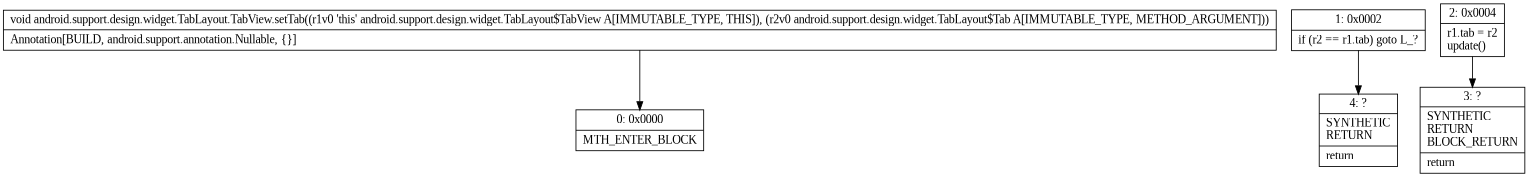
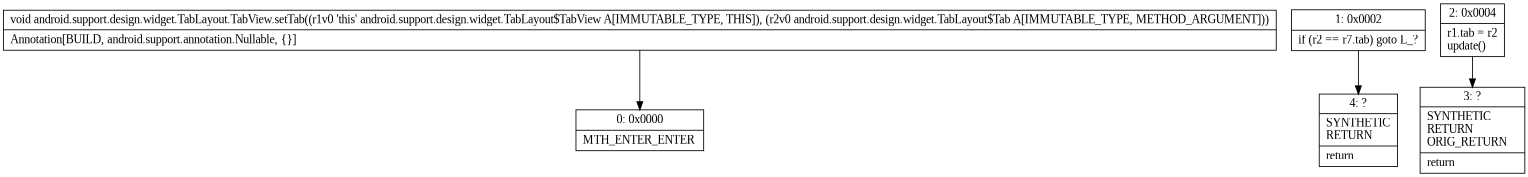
node "1: 0x0002": text "if (r2 == r1.tab) goto L_?" -> "if (r2 == r7.tab) goto L_?"
node "0: 0x0000": text "MTH_ENTER_BLOCK" -> "MTH_ENTER_ENTER"
node "3: ?": text "BLOCK_RETURN" -> "ORIG_RETURN"
